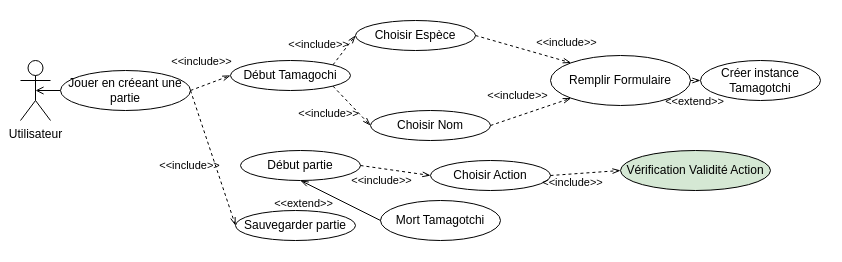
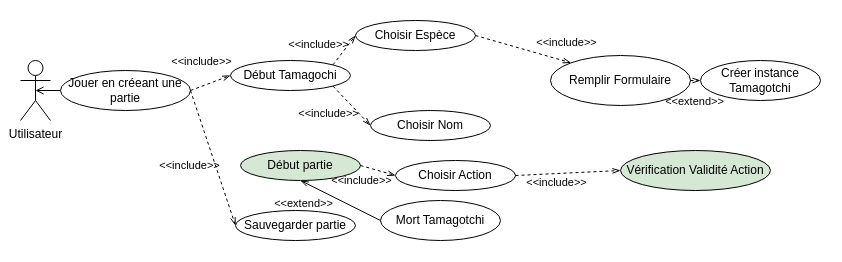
edge "Choisir Nom" -> "Remplir Formulaire": removed, label "<<include>>"
node "Début partie": fillcolor #ffffff -> #d5e8d4
node "Choisir Action": moved (491, 176) -> (456, 176)
